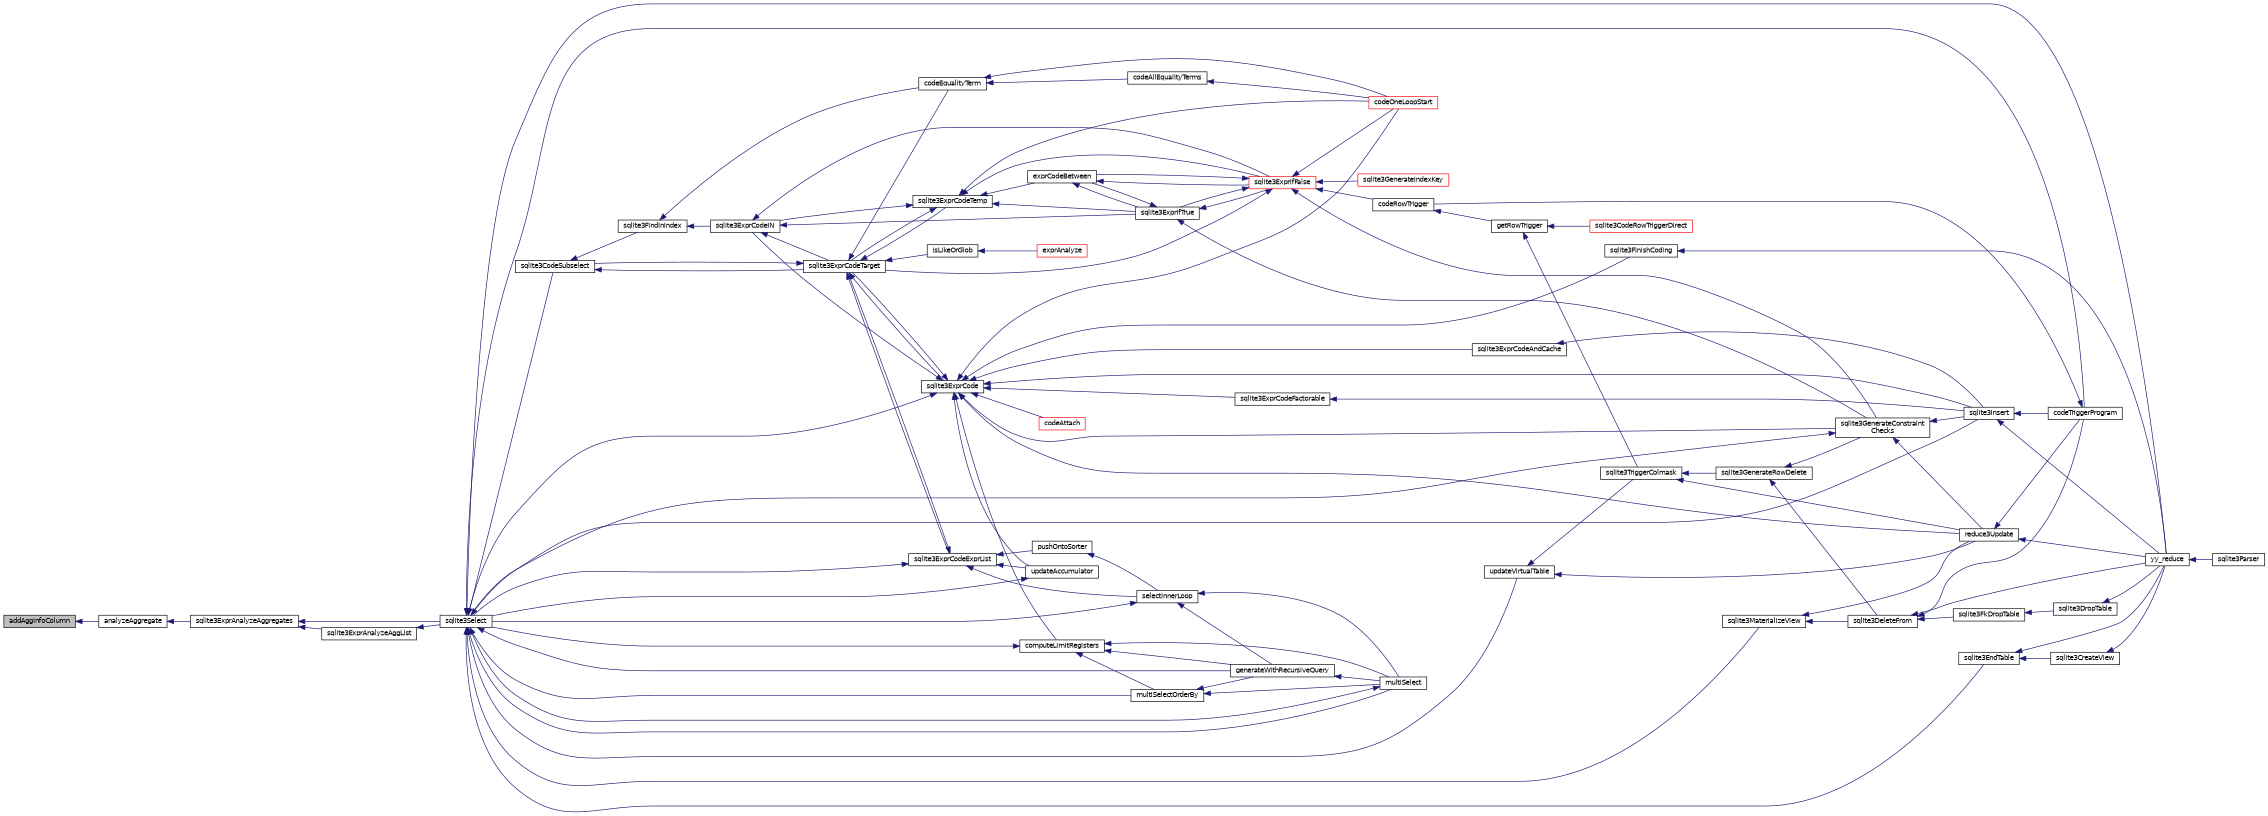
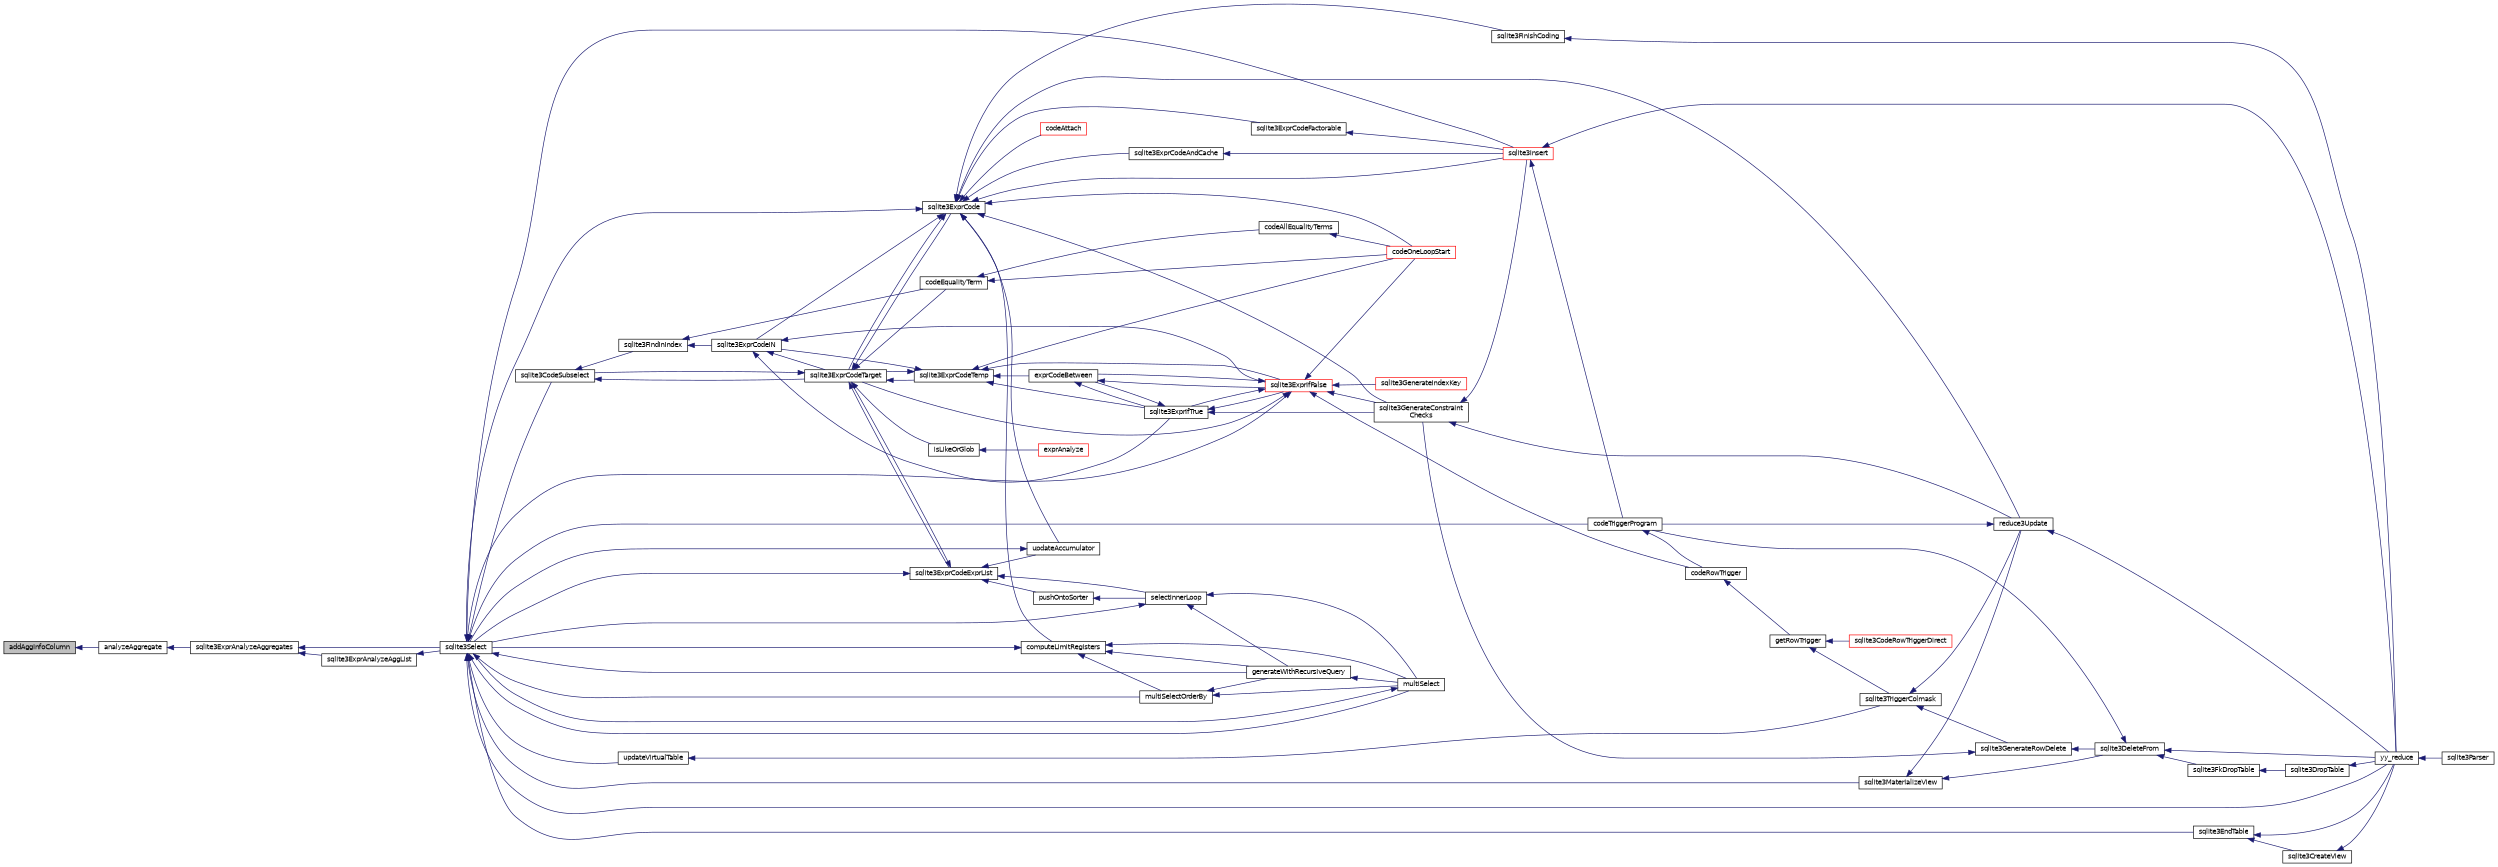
node "sqlite3Insert": color black -> red
edge "sqlite3Select" -> "sqlite3GenerateConstraint Checks": now "sqlite3Select" -> "sqlite3ExprIfFalse"
edge "reduce3Update" -> "updateVirtualTable": removed
